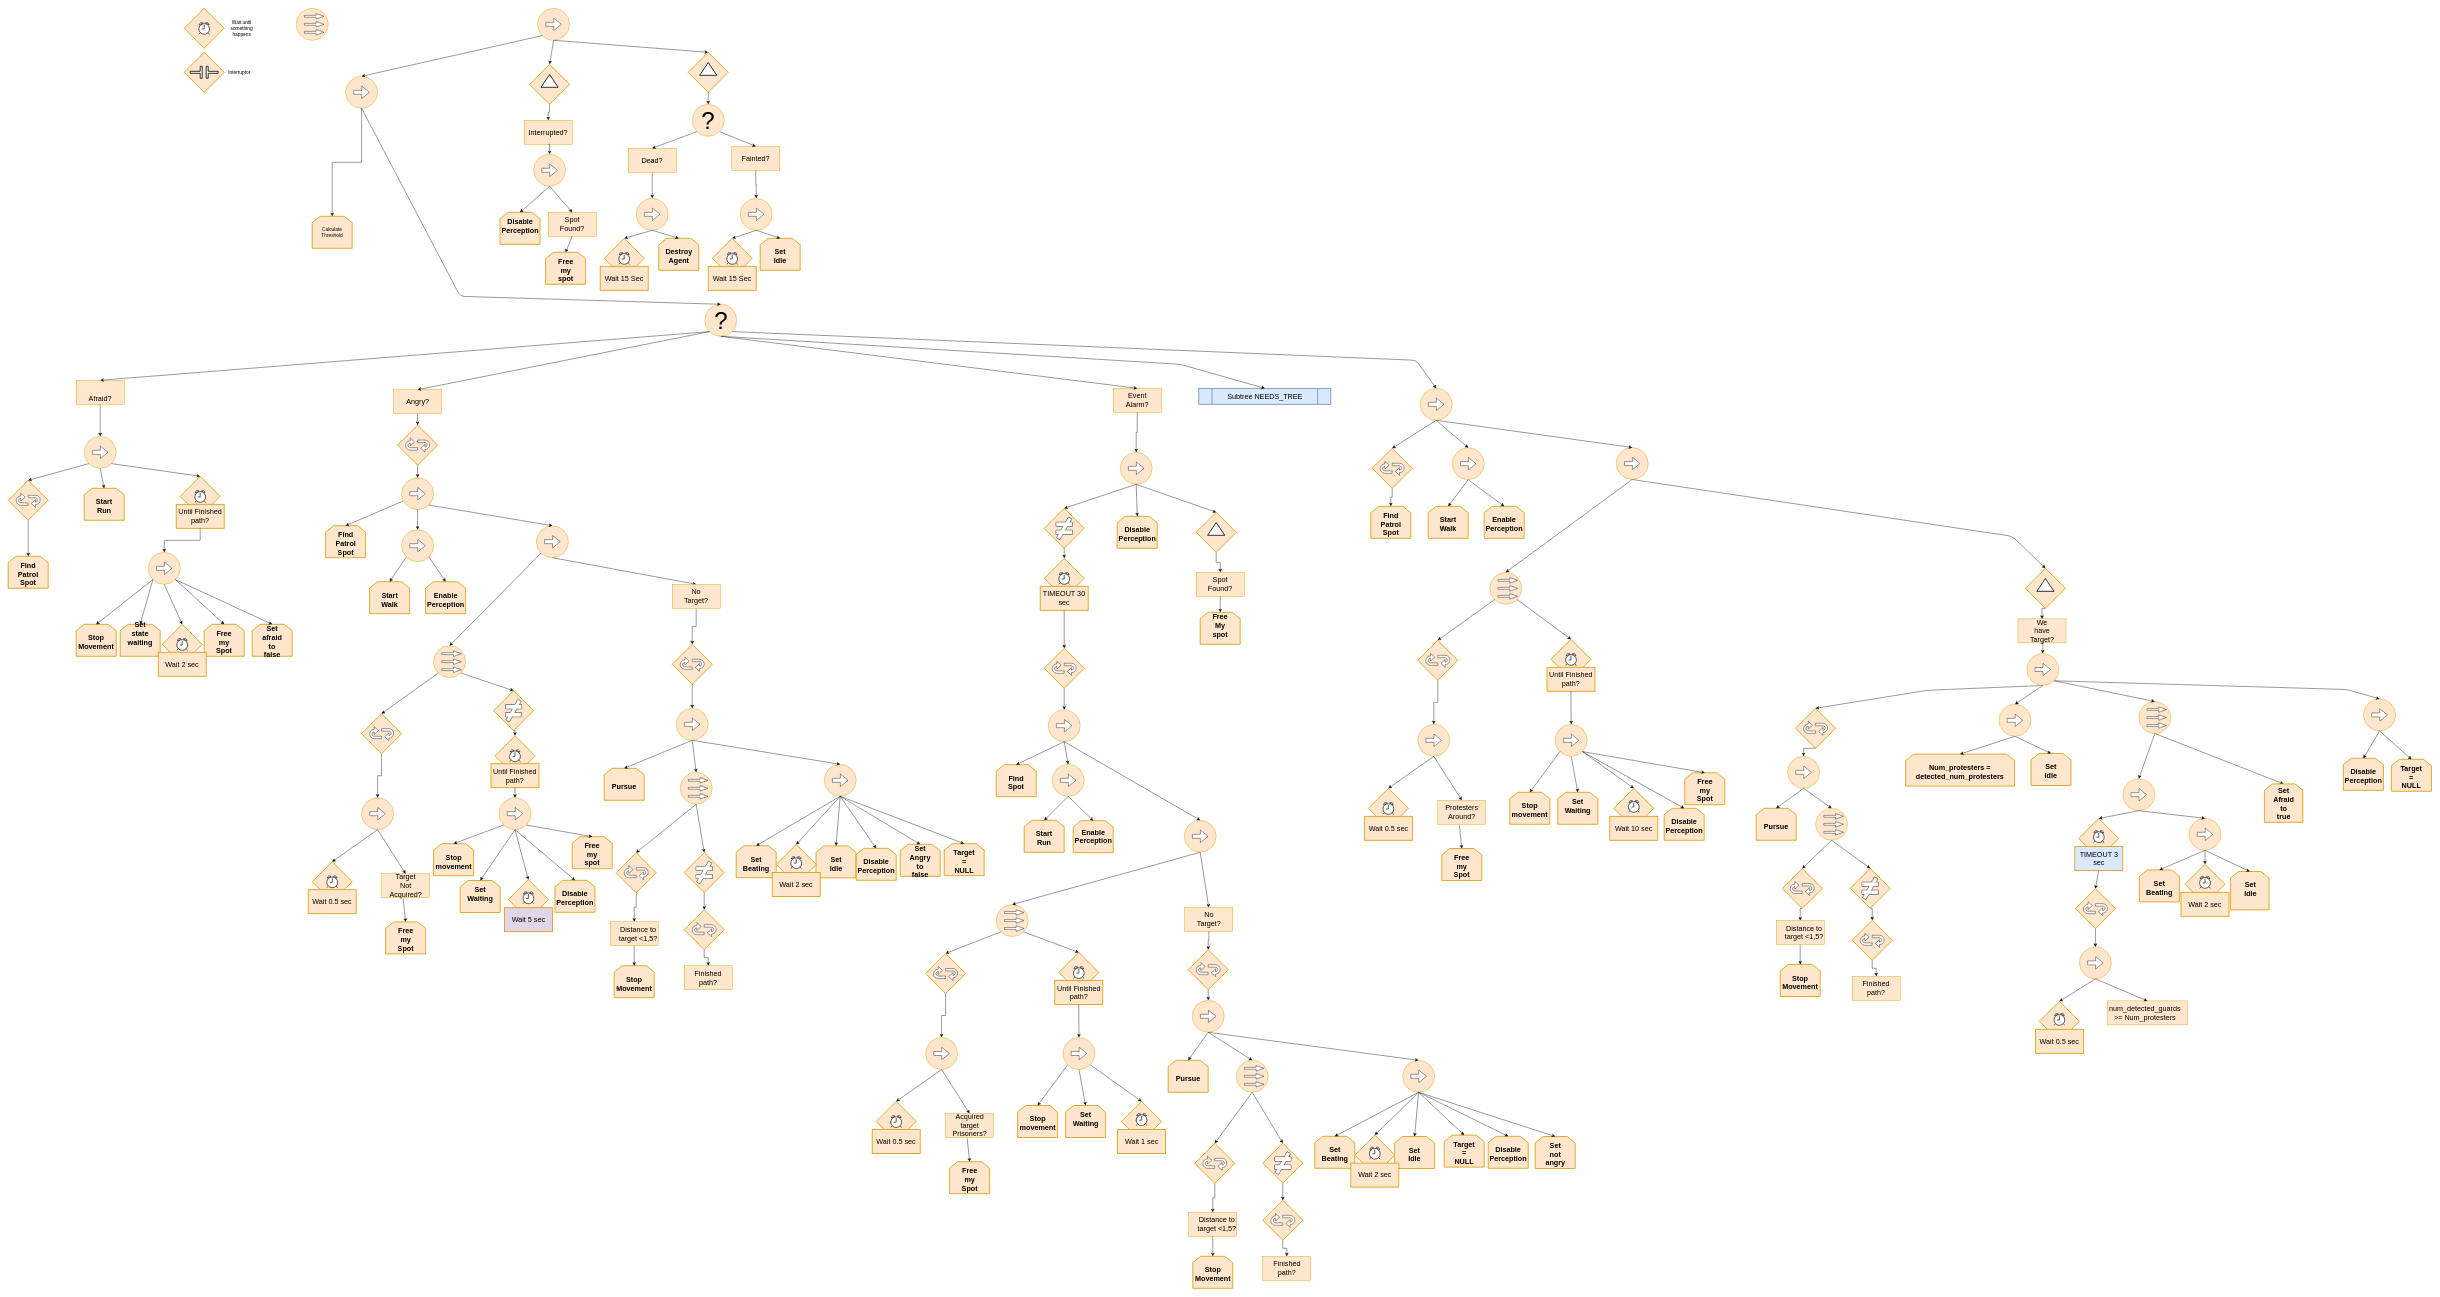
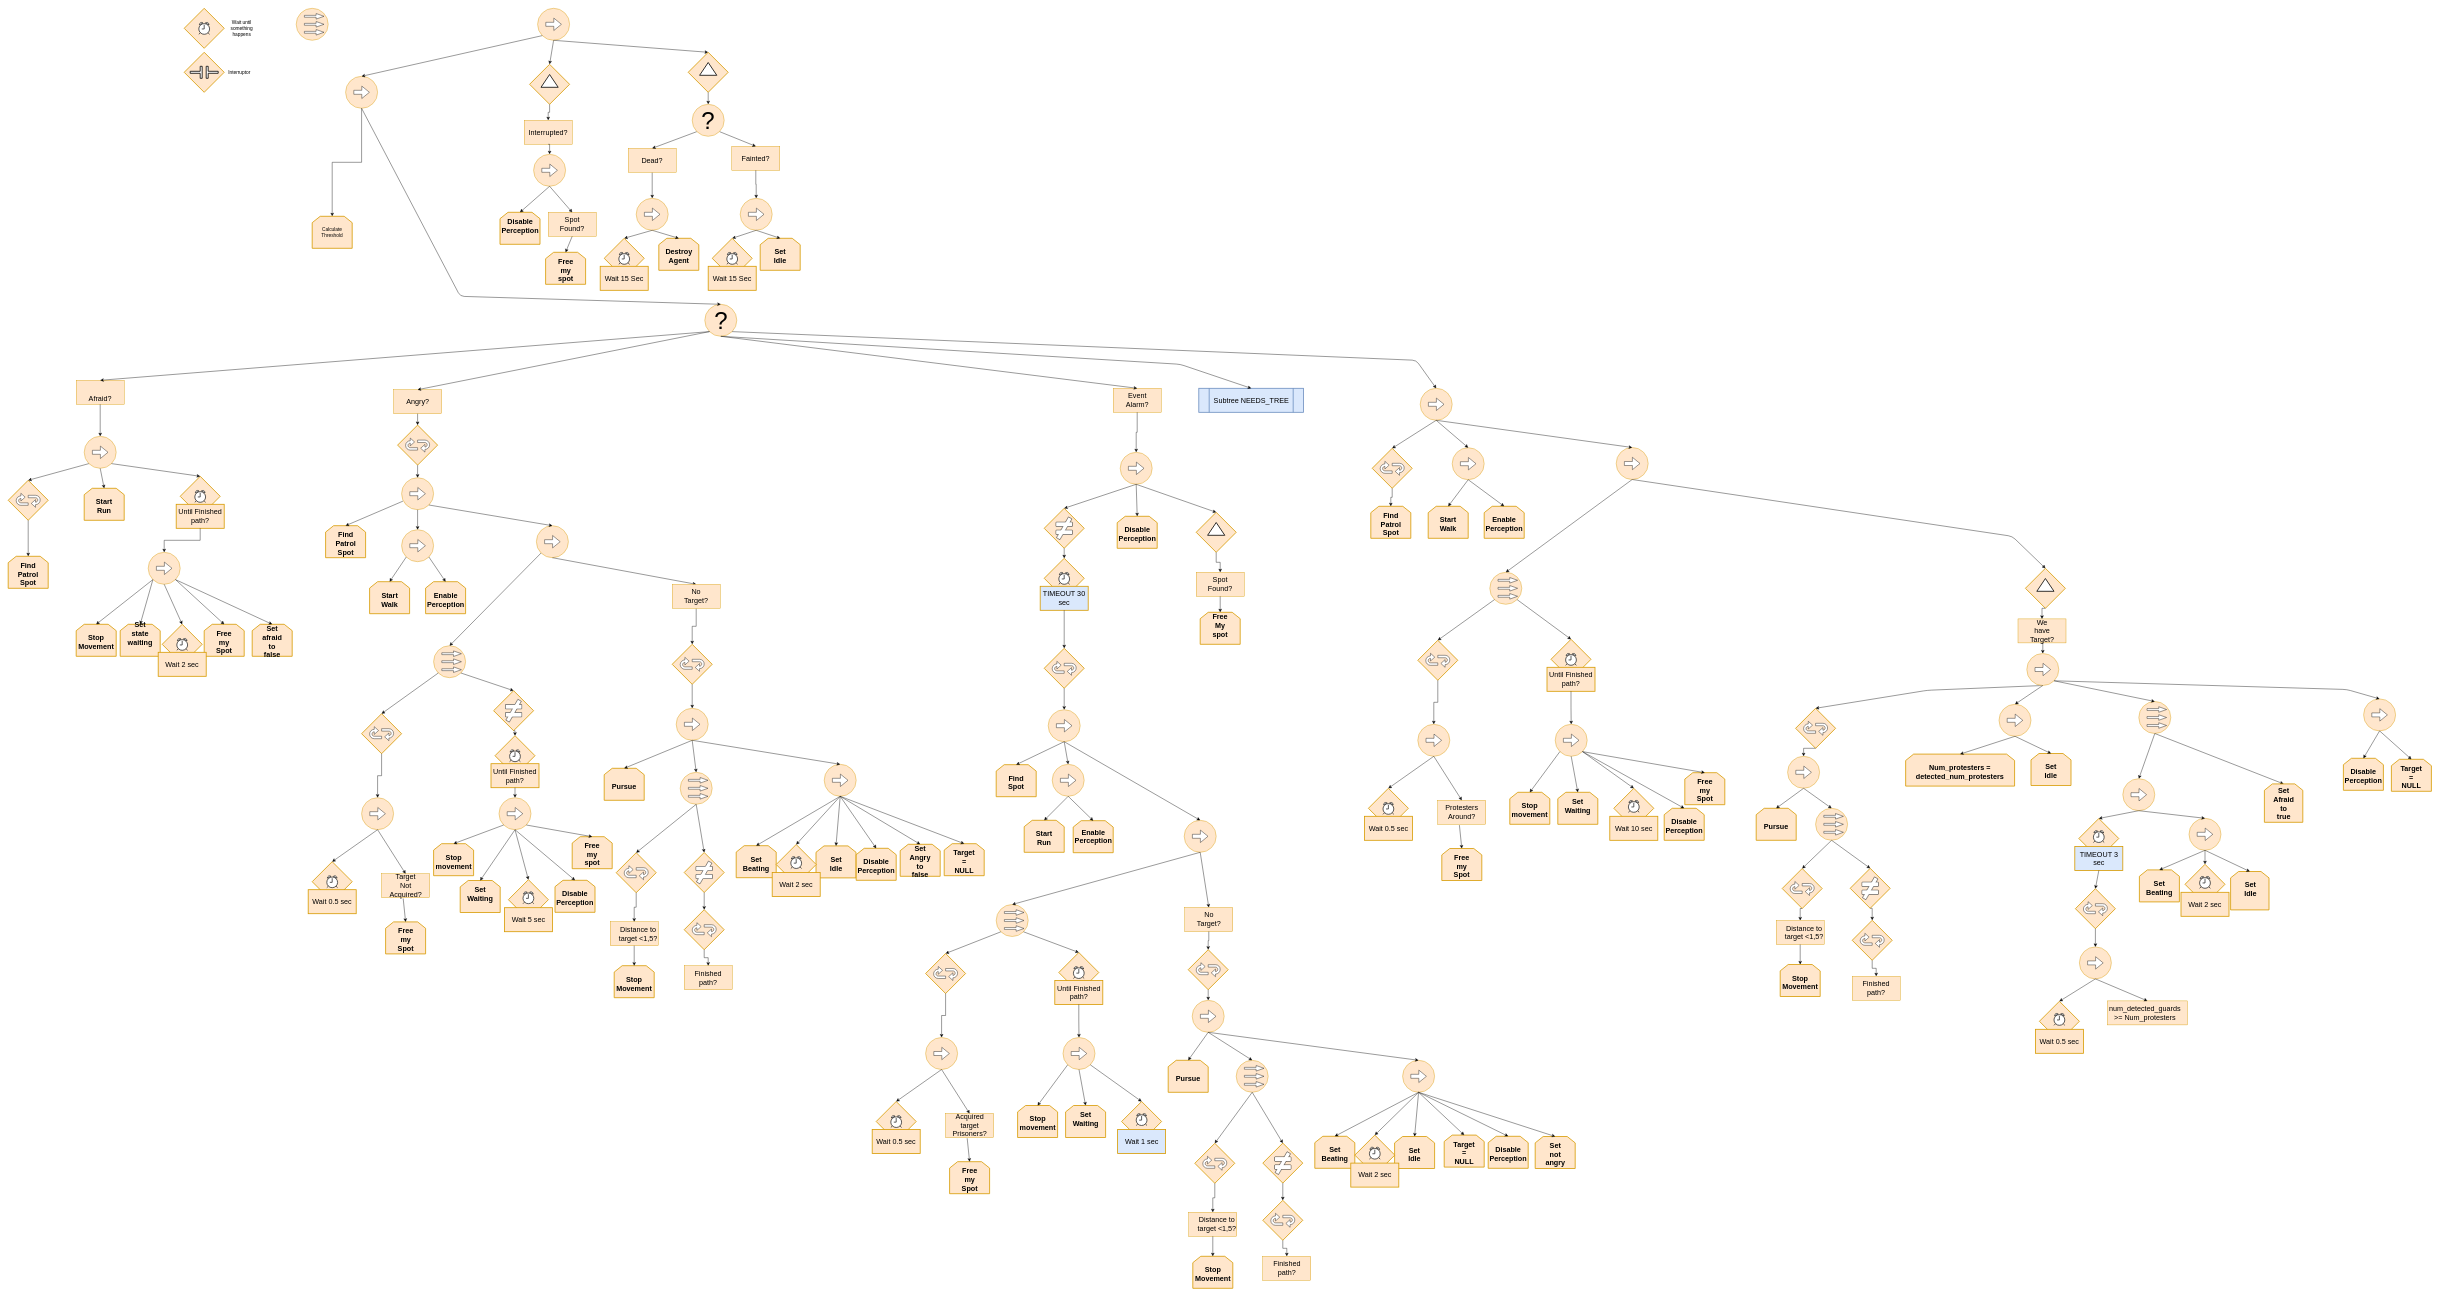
node "Subtree NEEDS_TREE": size 132x16 -> 105x24
node "TIMEOUT 30 sec": fillcolor #ffe6cc -> #dae8fc
node "Wait 5 sec": fillcolor #e1d5e7 -> #ffe6cc
node "Wait 1 sec": fillcolor #ffe6cc -> #dae8fc
